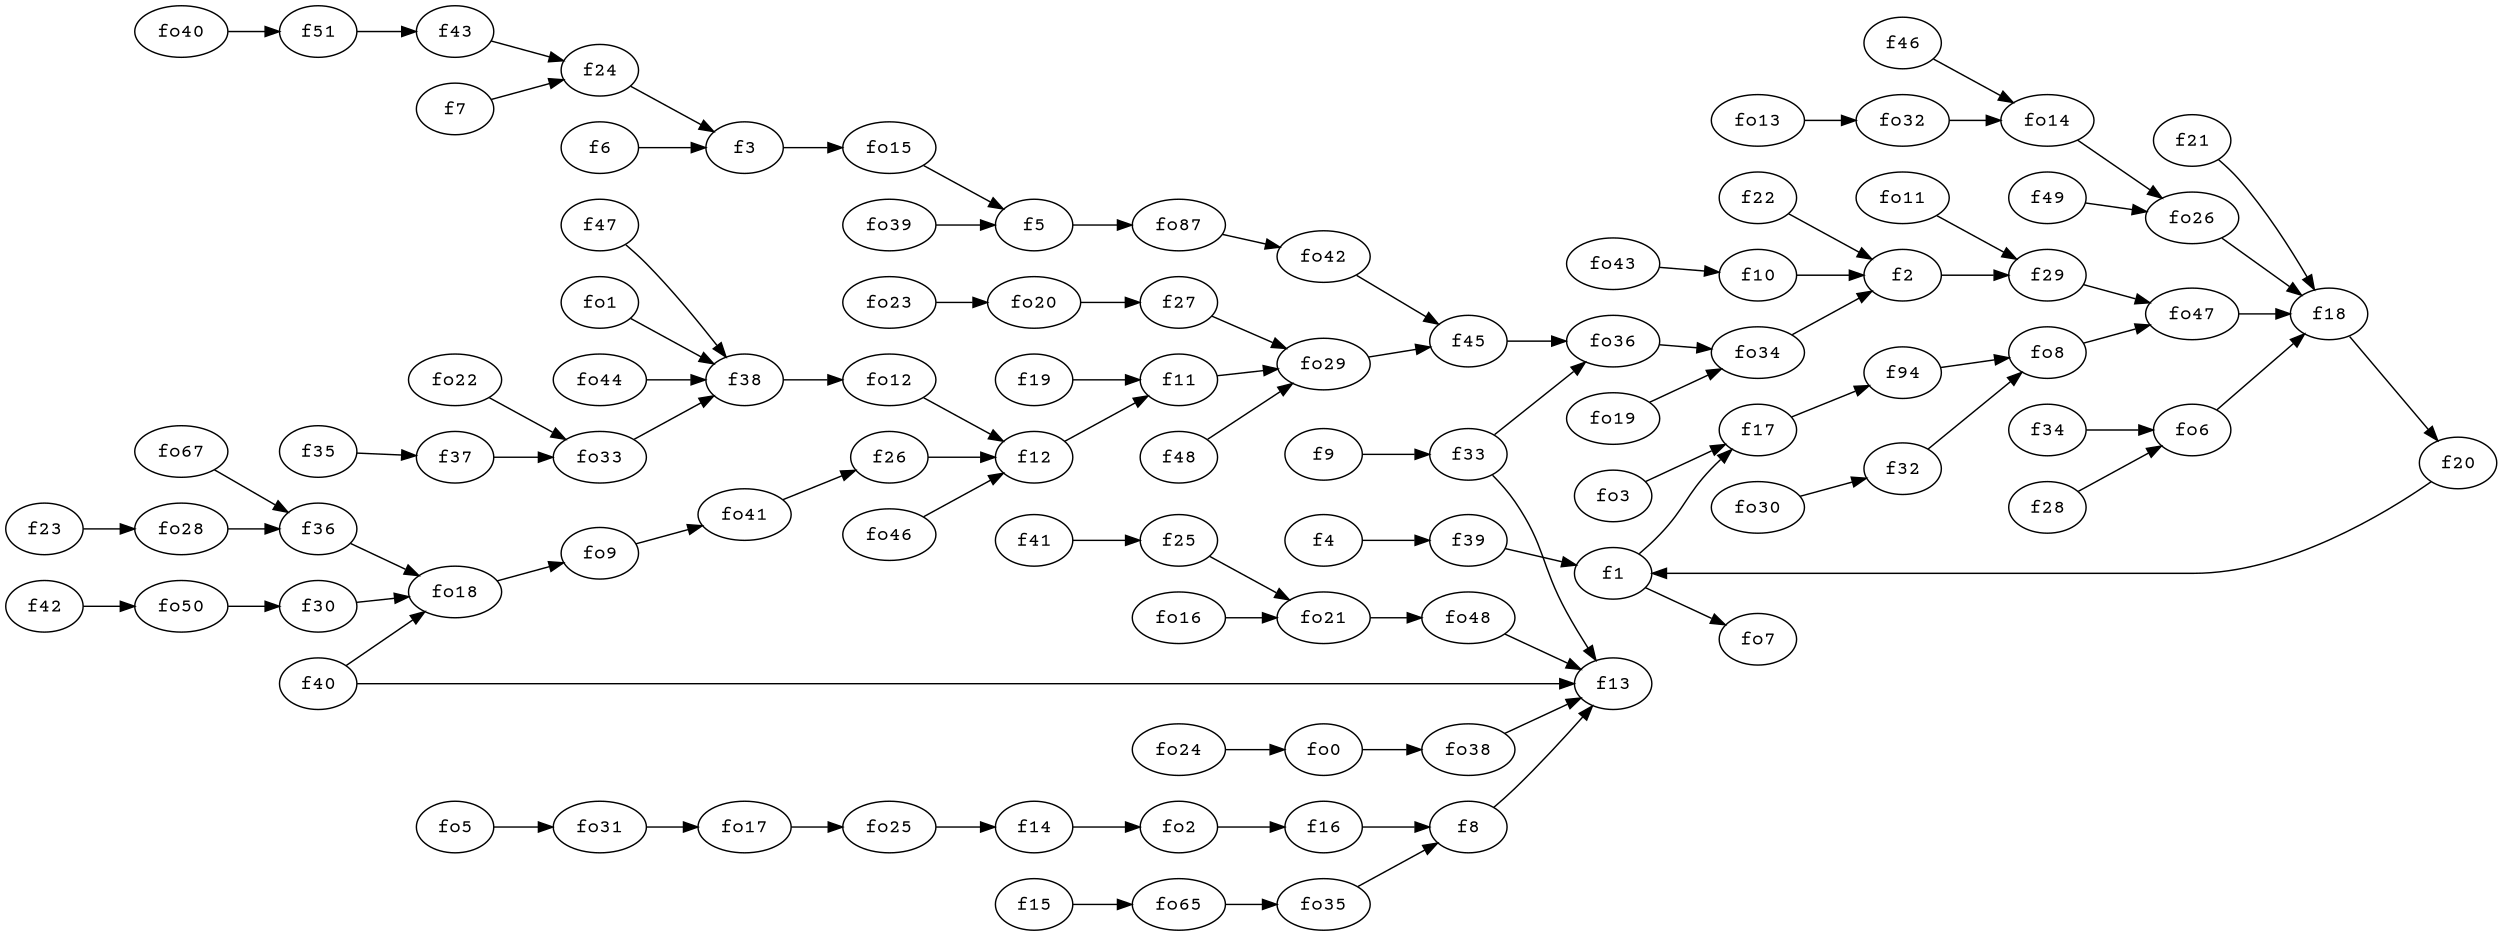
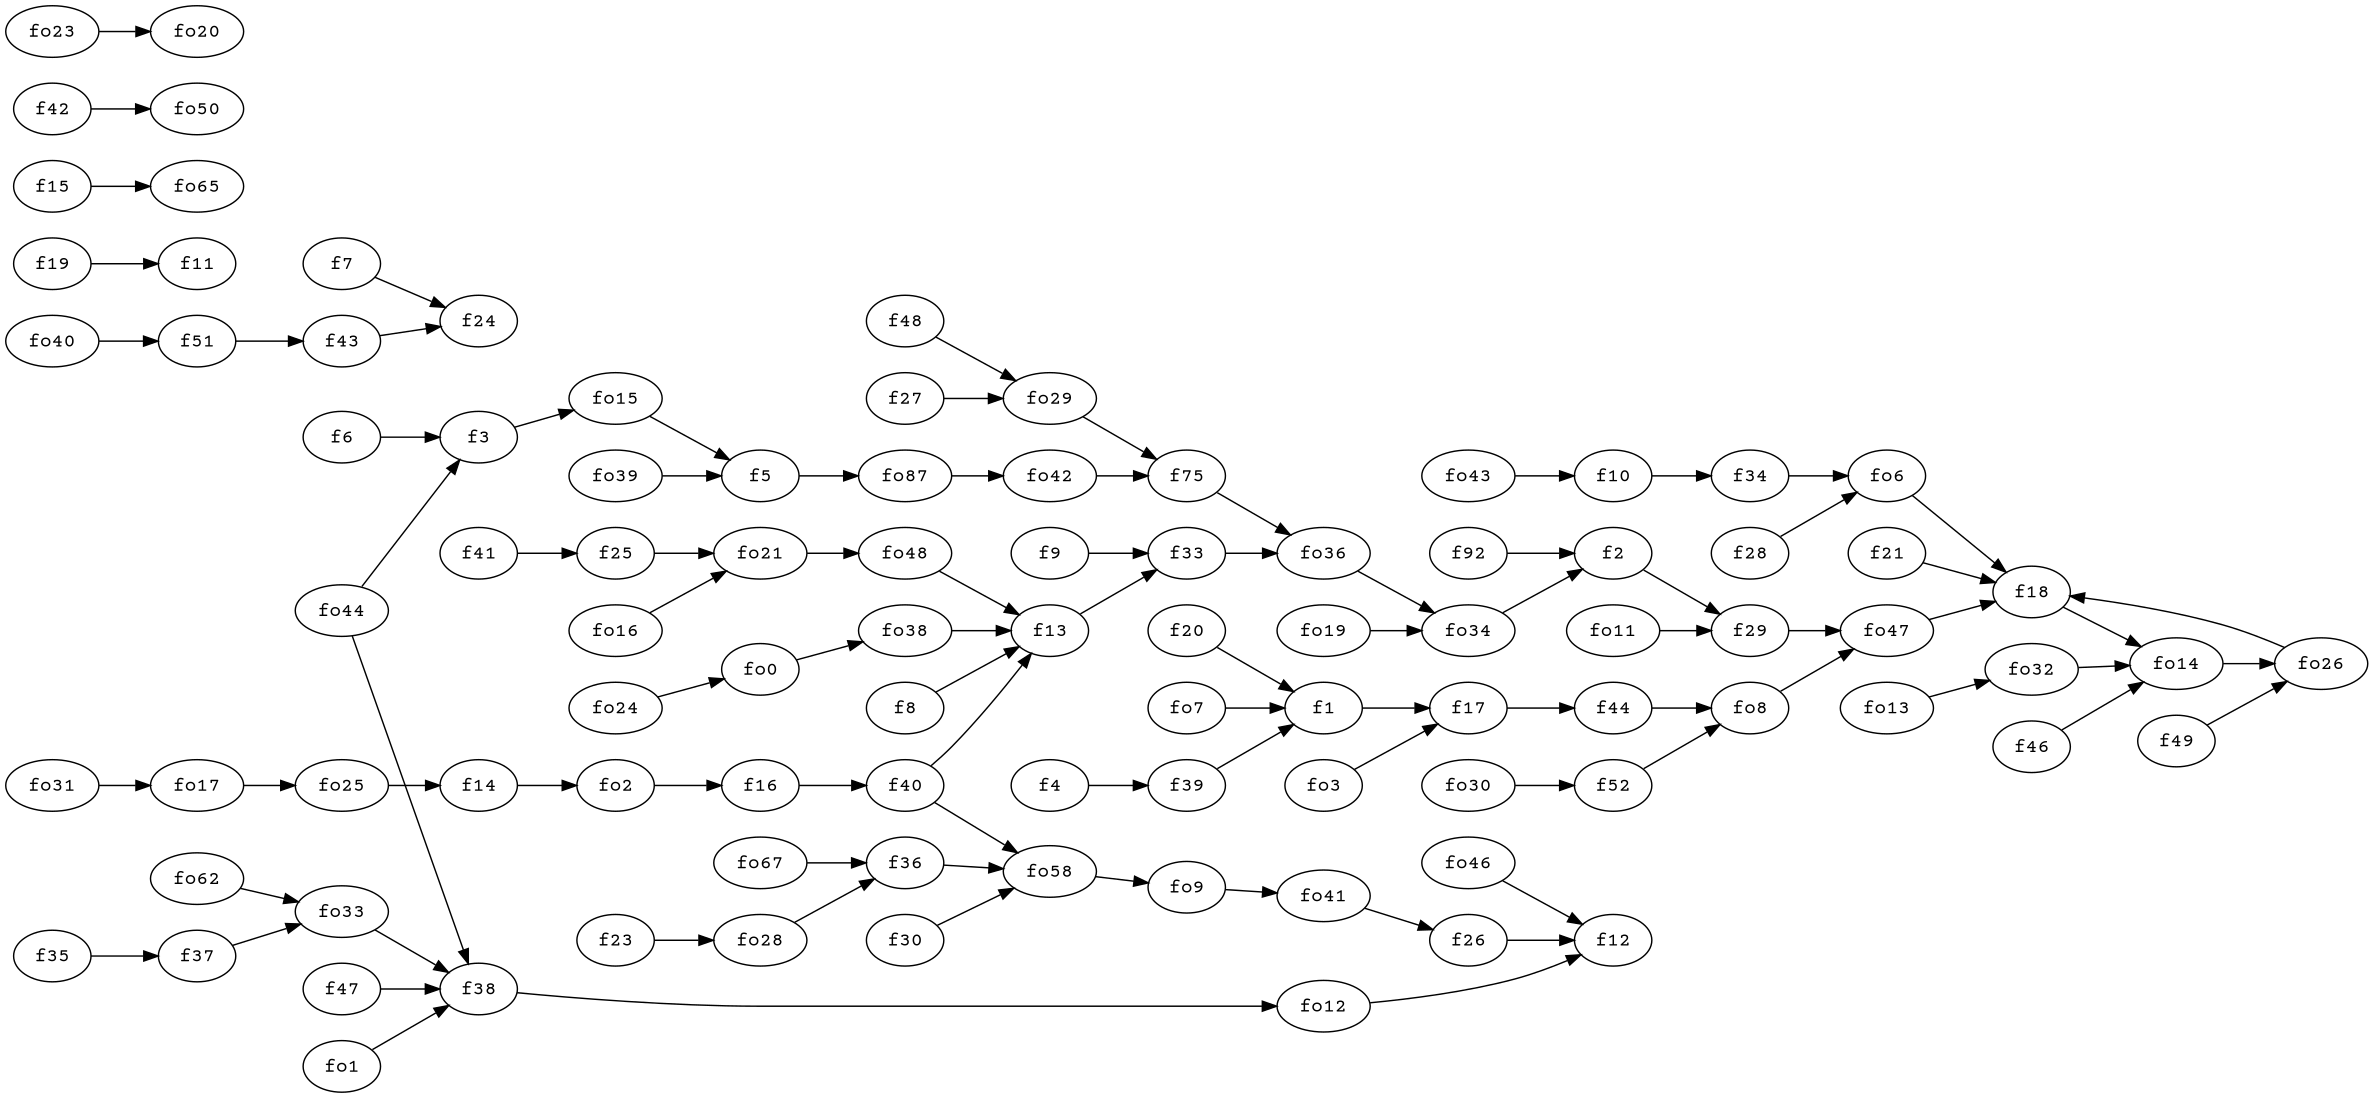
edge "f24" -> "f3": now "fo44" -> "f3"
node "f22": label "f22" -> "f92"
edge "f10" -> "f2": now "f10" -> "f34"
edge "fo20" -> "f27": removed
node "f45": label "f45" -> "f75"
edge "f11" -> "fo29": removed
node "f94": label "f94" -> "f44"
node "fo22": label "fo22" -> "fo62"
edge "f18" -> "f20": now "f18" -> "fo14"
edge "f12" -> "f11": removed
node "f32": label "f32" -> "f52"
edge "f33" -> "f13": reversed
node "fo18": label "fo18" -> "fo58"
edge "f1" -> "fo7": reversed
edge "fo50" -> "f30": removed
node "fo5": removed
edge "f16" -> "f8": now "f16" -> "f40"
node "fo35": removed
